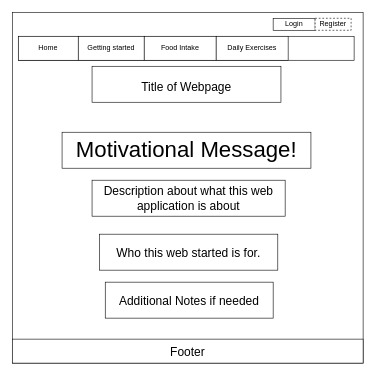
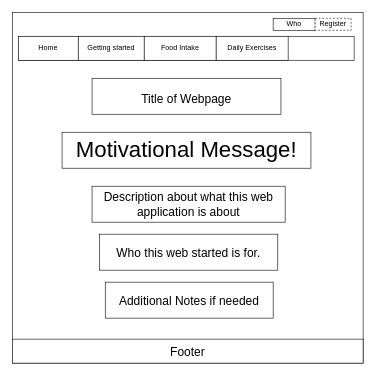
node "Login": label "Login" -> "Who"
node "Title of Webpage": moved (187, 84) -> (187, 96)
node "Description about what this web application is about": moved (189, 198) -> (189, 204)
